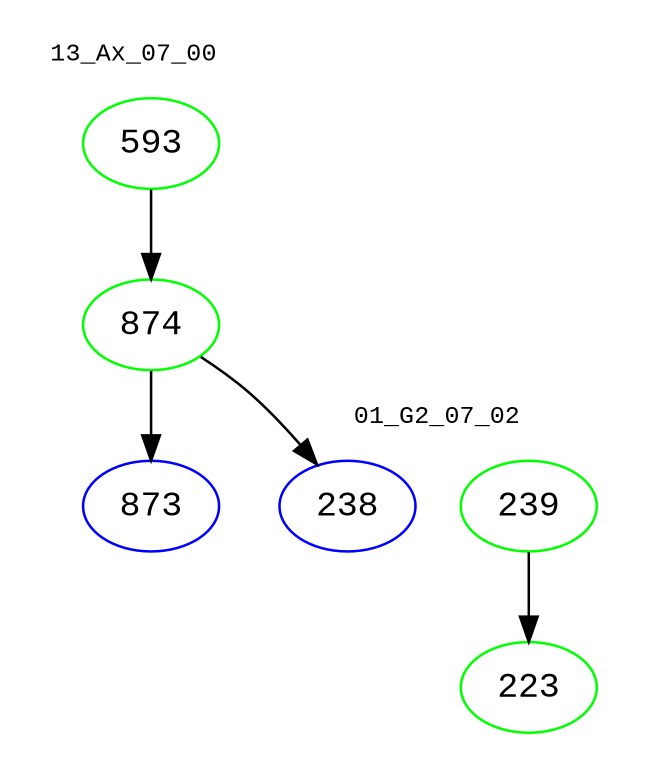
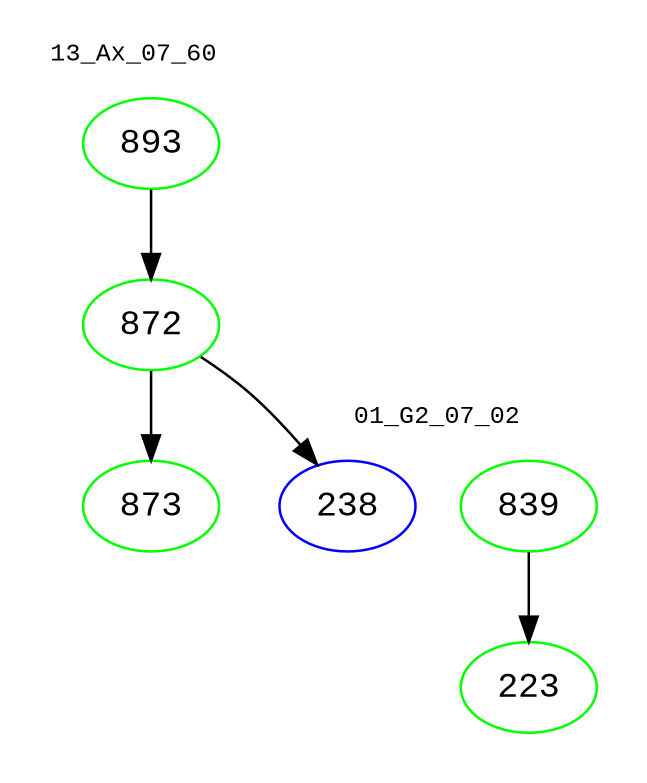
cluster "13_Ax_07_00": label "13_Ax_07_00" -> "13_Ax_07_60"
node "593": label "593" -> "893"
node "874": label "874" -> "872"
node "873": color blue -> green
node "239": label "239" -> "839"
